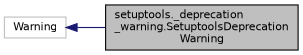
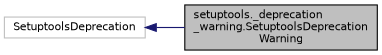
node "Warning": label "Warning" -> "SetuptoolsDeprecation"
